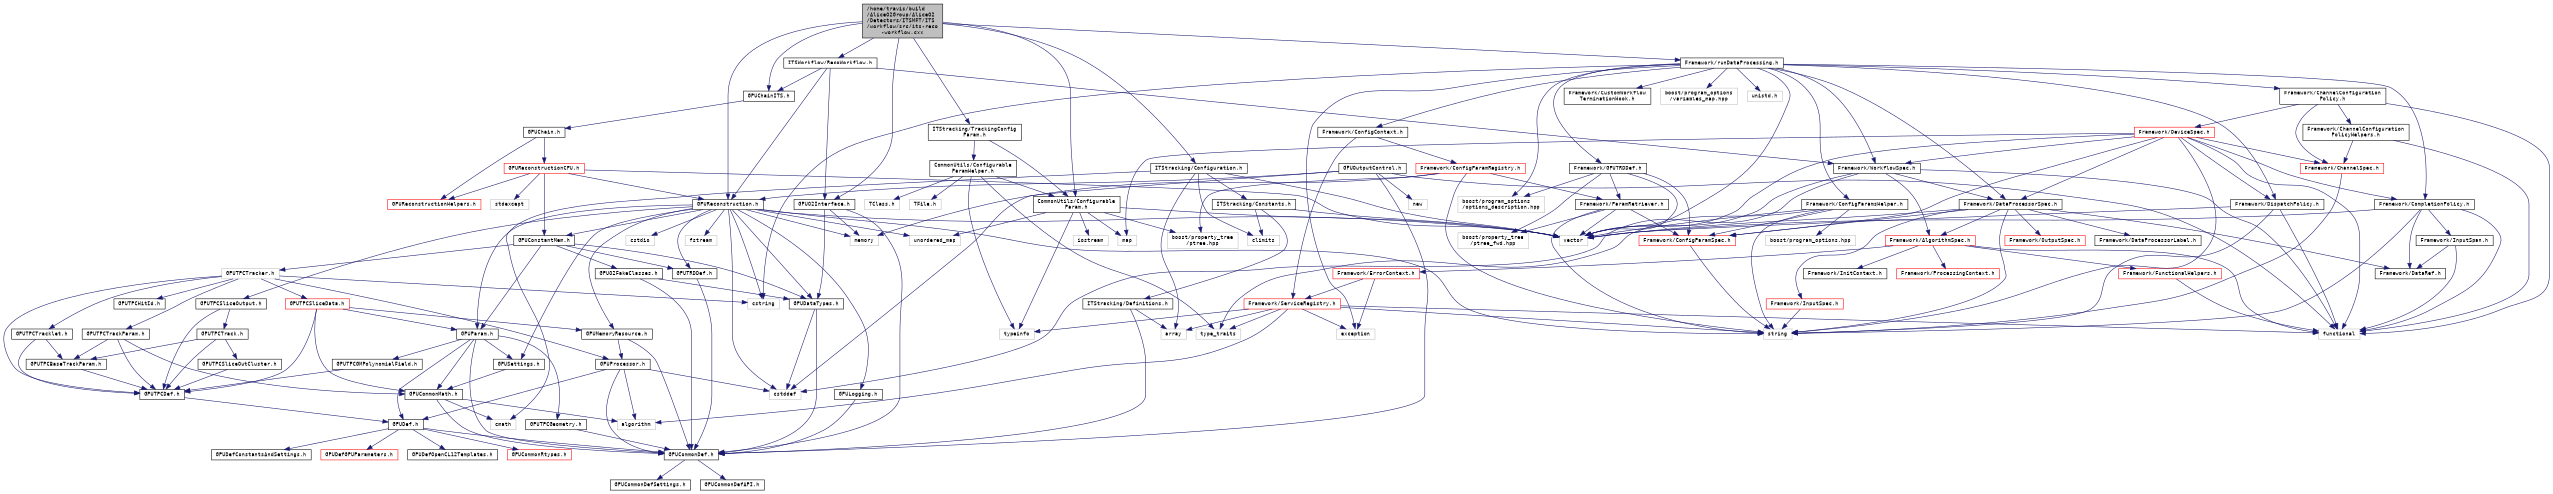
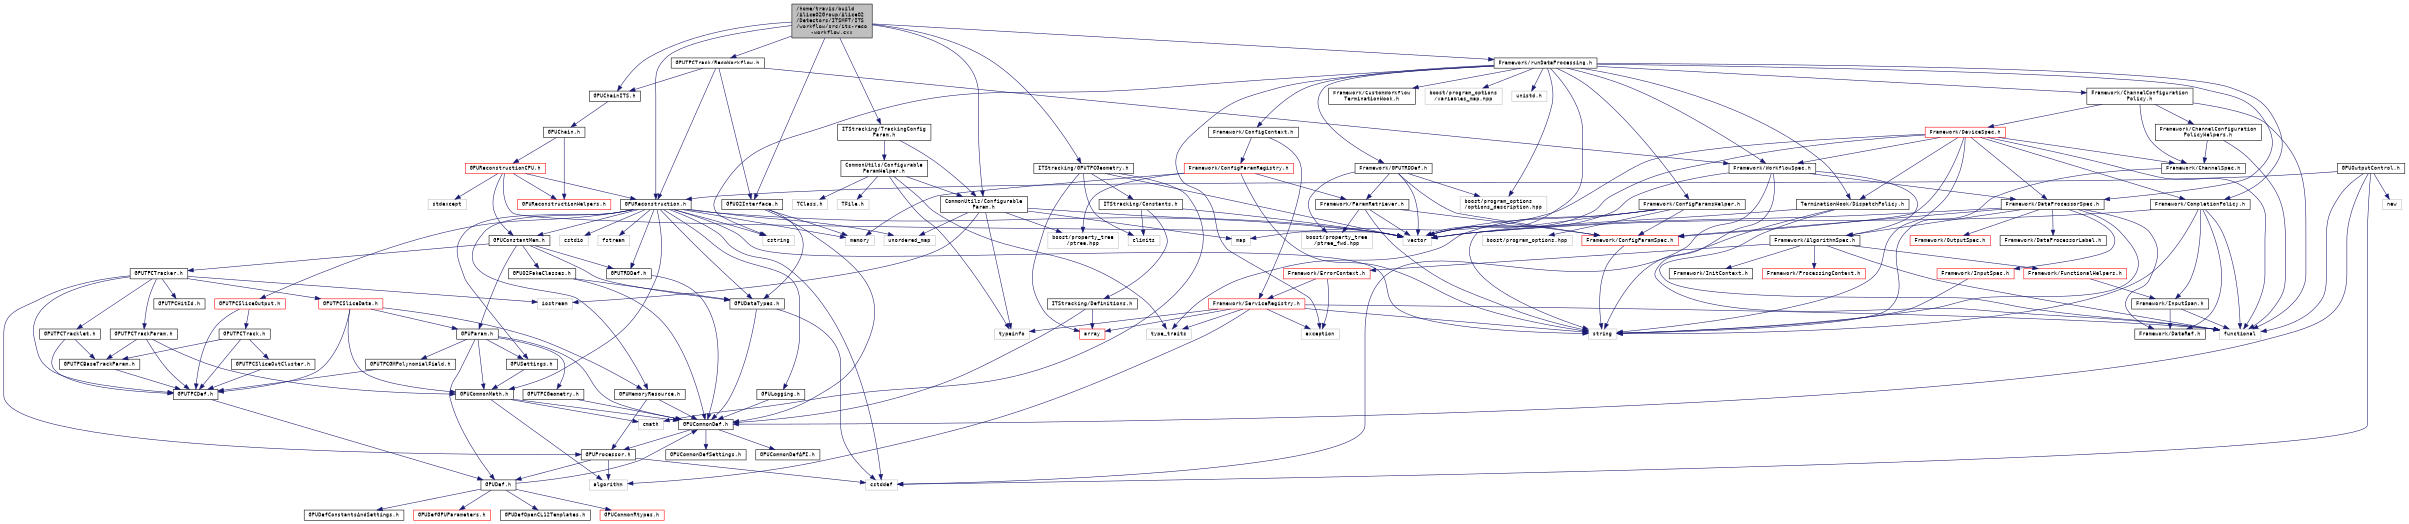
node "ITSWorkflow/RecoWorkflow.h": label "ITSWorkflow/RecoWorkflow.h" -> "GPUTPCTrack/RecoWorkflow.h"
node "ITStracking/Configuration.h": label "ITStracking/Configuration.h" -> "ITStracking/GPUTPCGeometry.h"
node "Framework/ChannelSpec.h": color red -> black
node "Framework/DispatchPolicy.h": label "Framework/DispatchPolicy.h" -> "TerminationHook/DispatchPolicy.h"
edge "GPUReconstruction.h" -> "GPUParam.h": now "GPUReconstruction.h" -> "GPUCommonMath.h"
node "Framework/AlgorithmSpec.h": color red -> black
node "GPUTPCTracker.h": color grey75 -> black
edge "GPUTPCTracker.h" -> "cstring": now "GPUTPCTracker.h" -> "iostream"
node "GPUTPCSliceOutput.h": color black -> red
edge "Framework/FunctionalHelpers.h" -> "functional": now "Framework/FunctionalHelpers.h" -> "Framework/InputSpan.h"
node "array": color grey75 -> red
edge "GPUProcessor.h" -> "GPUCommonDef.h": reversed
